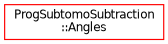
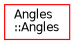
node "ProgSubtomoSubtraction ::Angles": label "ProgSubtomoSubtraction ::Angles" -> "Angles ::Angles"
